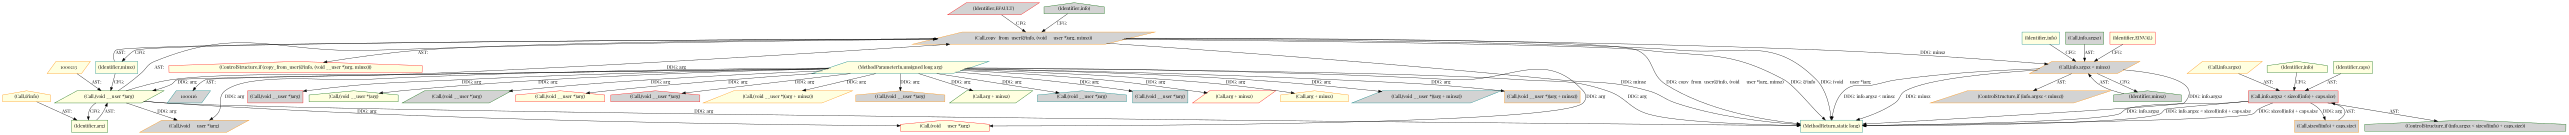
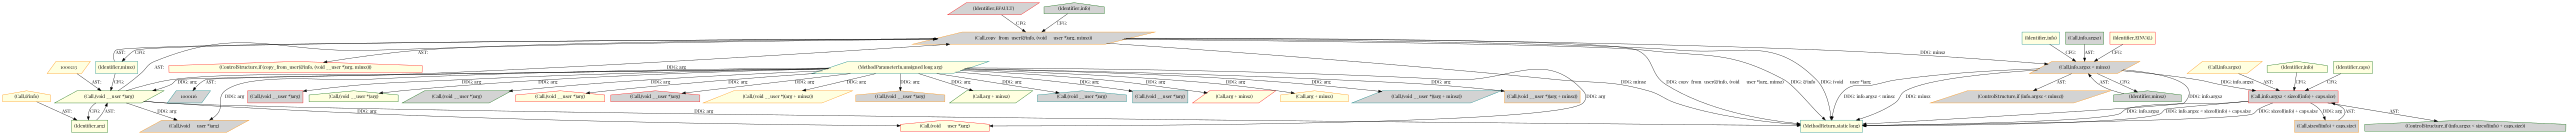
edge "(MethodParameterIn,unsigned long arg)" -> "(MethodReturn,static long)": removed, label "DDG: arg"
edge "(Call,info.argsz < minsz)" -> "(Call,info.argsz < sizeof(info) + caps.size)": added, label "DDG: info.argsz"
edge "(Identifier,caps)" -> "(Call,info.argsz < sizeof(info) + caps.size)": label "AST: " -> "CFG: "
